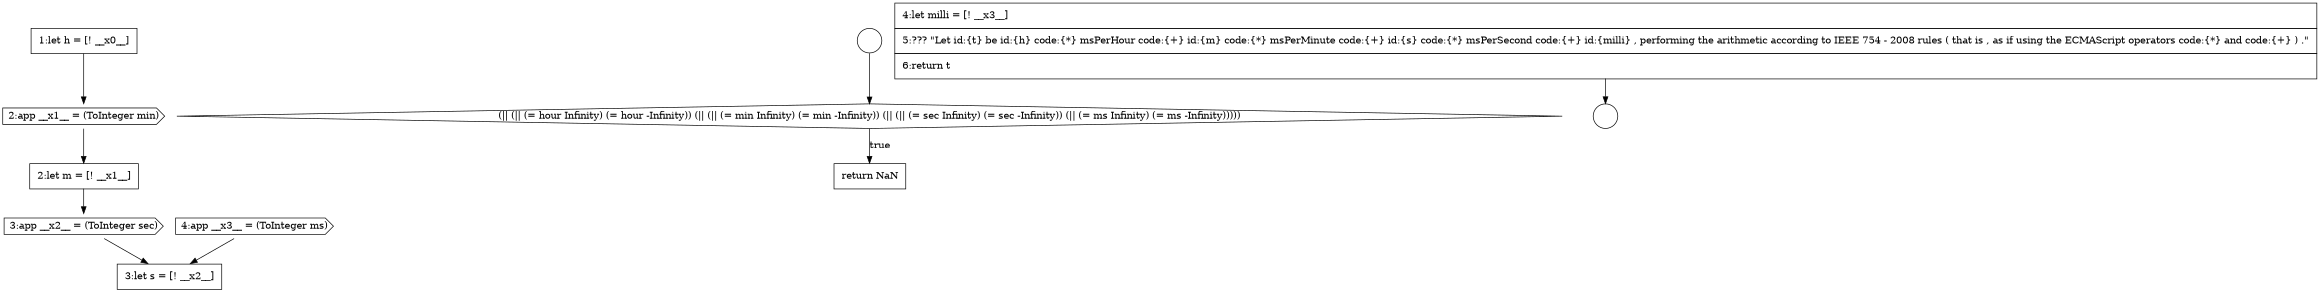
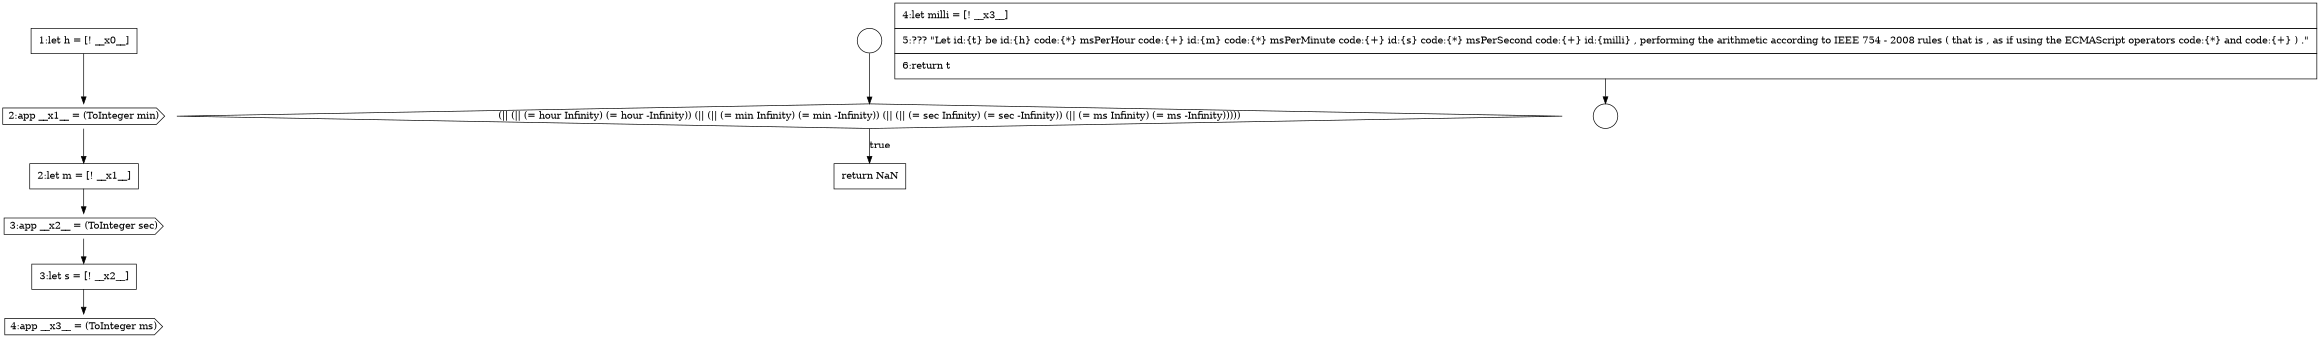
edge "4:app __x3__ = (ToInteger ms)" -> "3:let s = [! __x2__]": reversed
